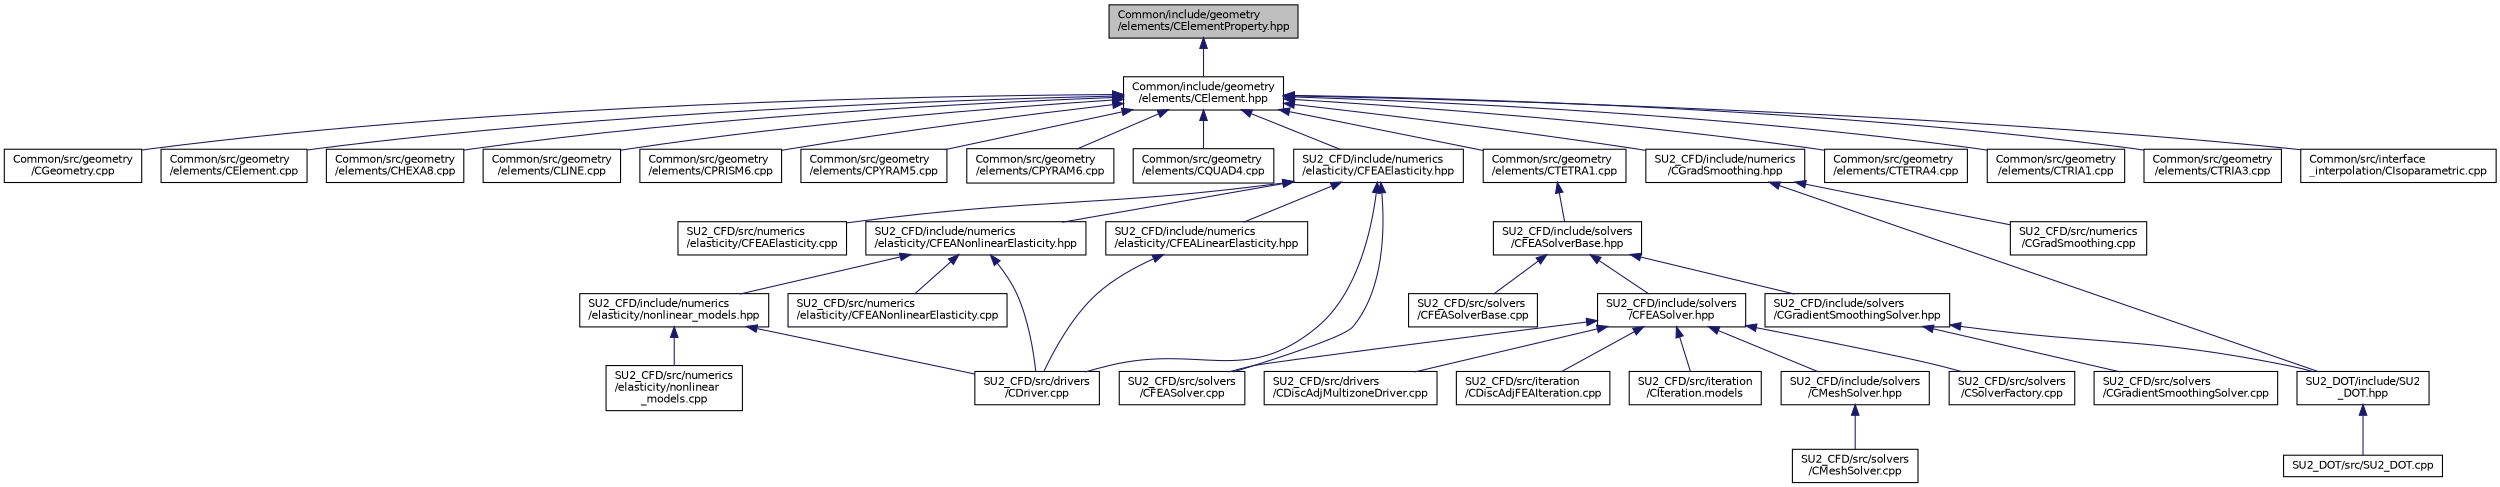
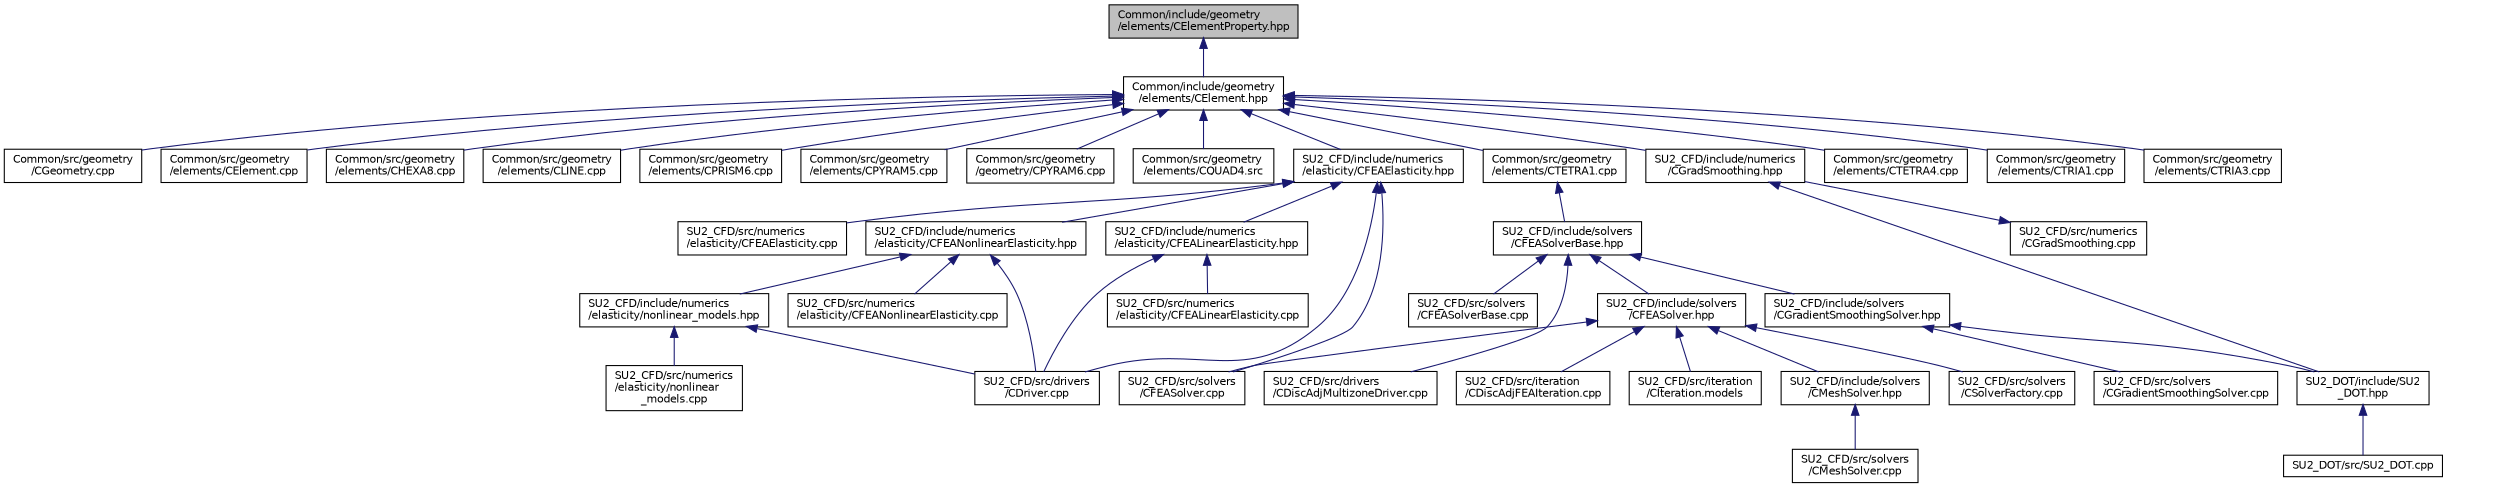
node "Common/src/geometry /elements/CPYRAM6.cpp": label "Common/src/geometry /elements/CPYRAM6.cpp" -> "Common/src/geometry /geometry/CPYRAM6.cpp"
node "Common/src/geometry /elements/CQUAD4.cpp": label "Common/src/geometry /elements/CQUAD4.cpp" -> "Common/src/geometry /elements/CQUAD4.src"
node "Common/src/interface _interpolation/CIsoparametric.cpp": removed
edge "SU2_CFD/src/numerics /CGradSmoothing.cpp" -> "SU2_CFD/include/numerics /CGradSmoothing.hpp": reversed
node "SU2_CFD/src/numerics /elasticity/CFEALinearElasticity.cpp": added
edge "SU2_CFD/src/drivers /CDiscAdjMultizoneDriver.cpp" -> "SU2_CFD/include/solvers /CFEASolver.hpp": now "SU2_CFD/src/drivers /CDiscAdjMultizoneDriver.cpp" -> "SU2_CFD/include/solvers /CFEASolverBase.hpp"
